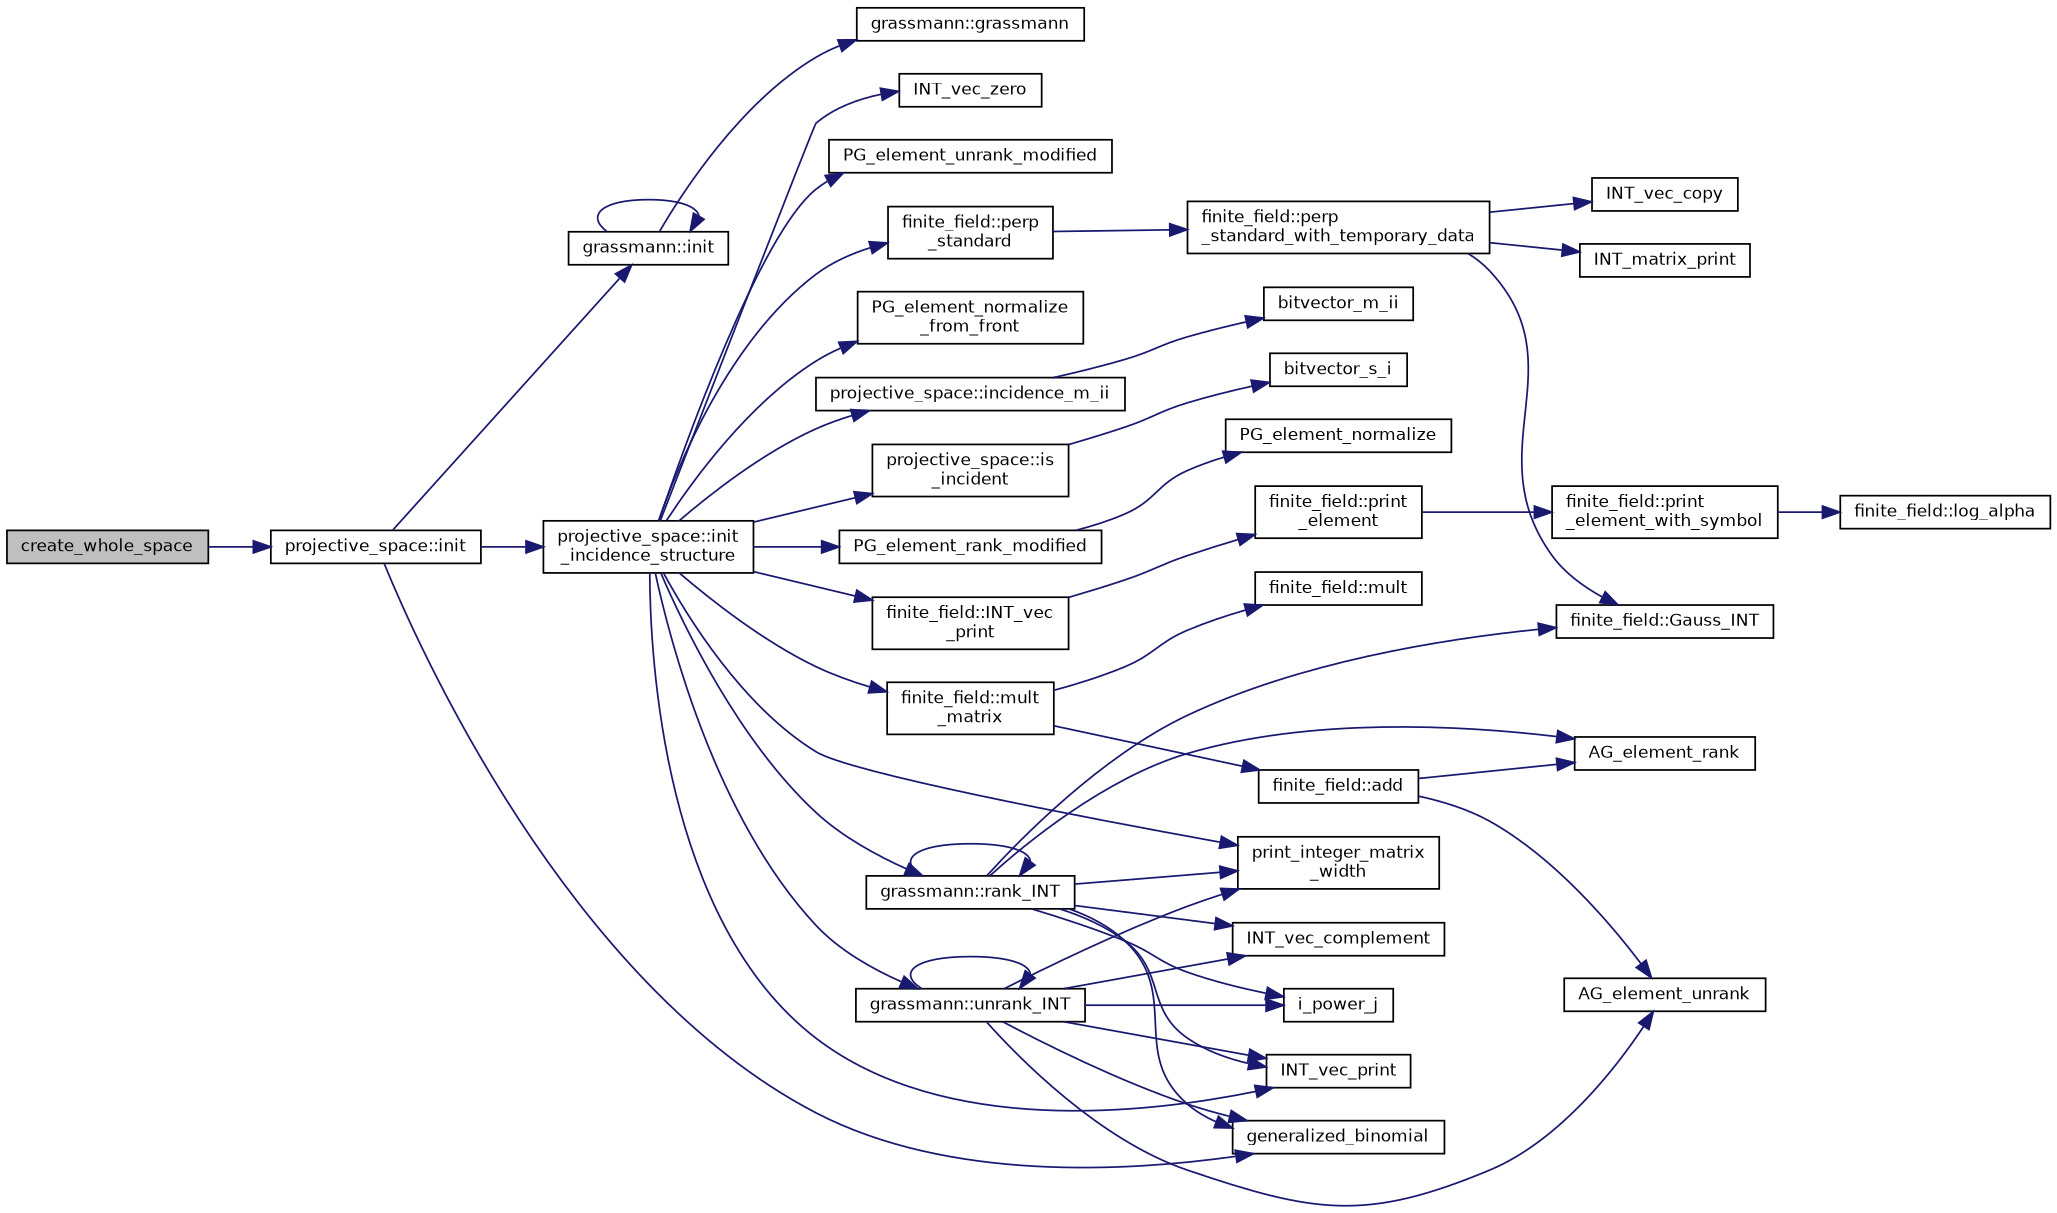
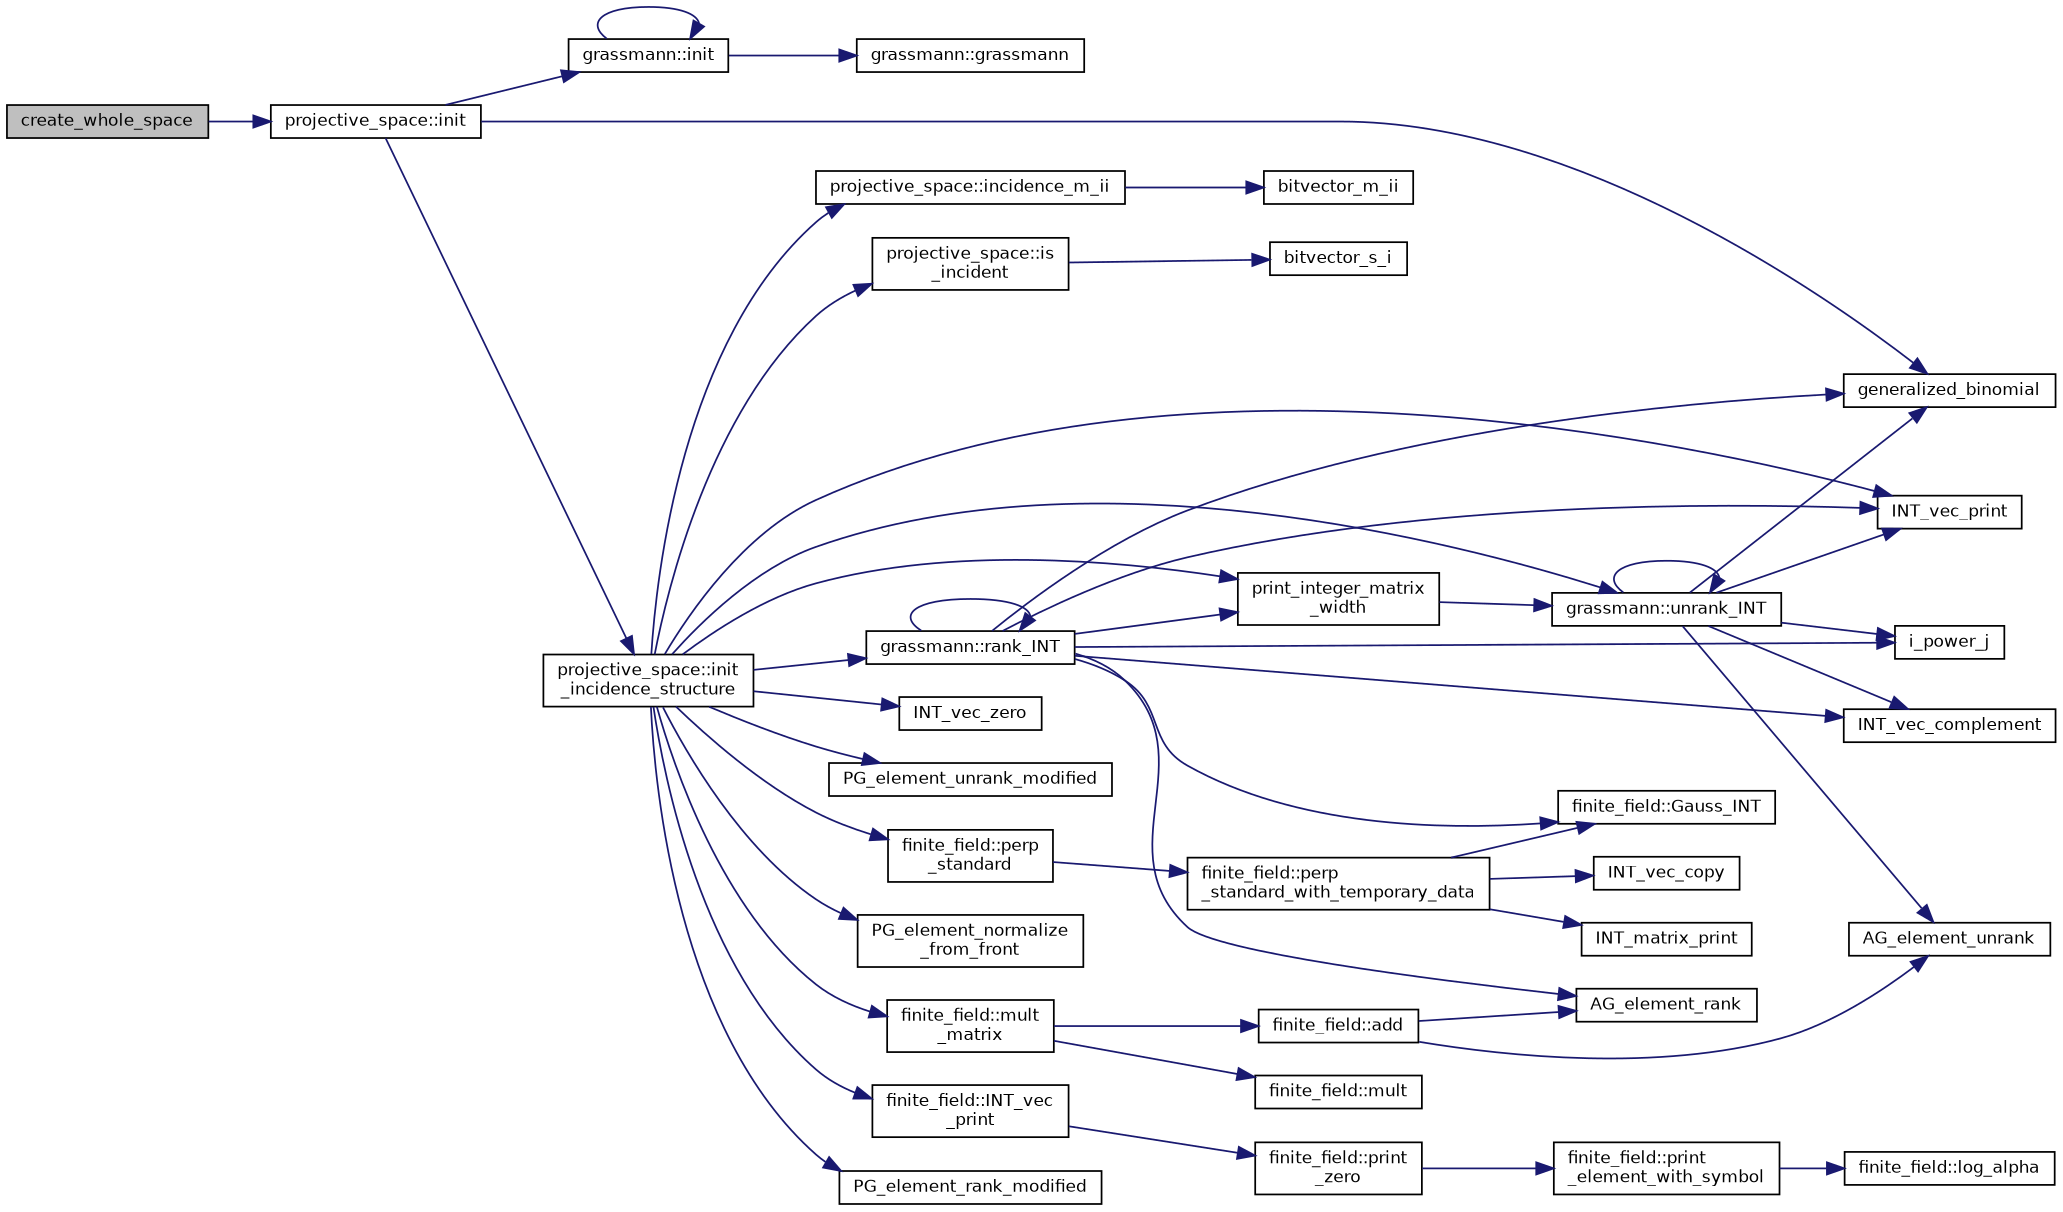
node "PG_element_normalize": removed
node "finite_field::print _element": label "finite_field::print _element" -> "finite_field::print _zero"
edge "grassmann::unrank_INT" -> "print_integer_matrix _width": reversed
